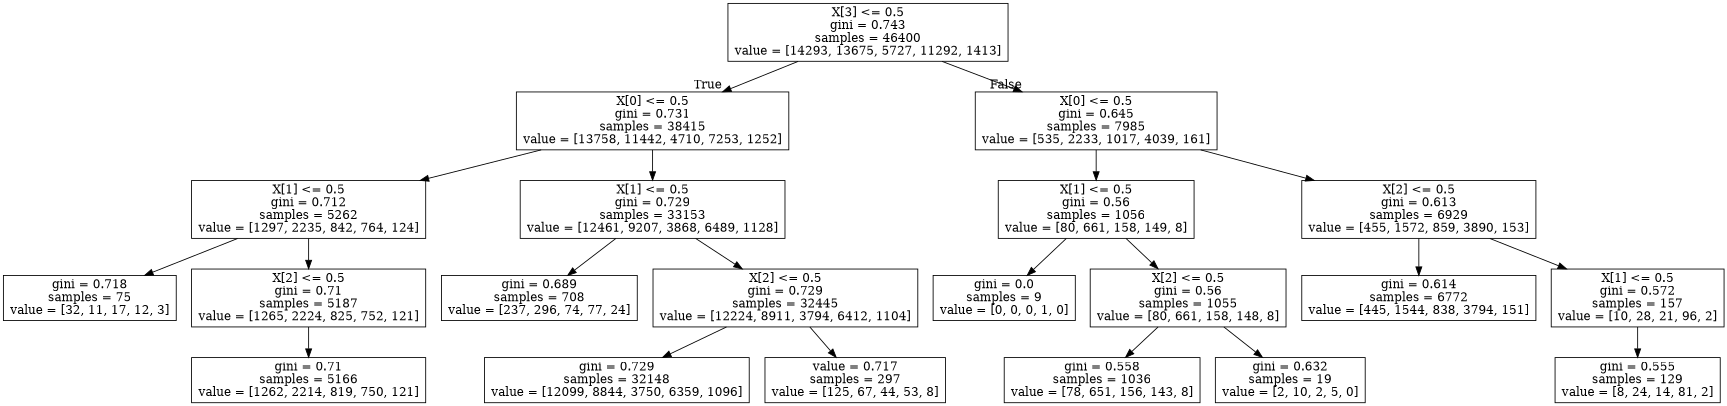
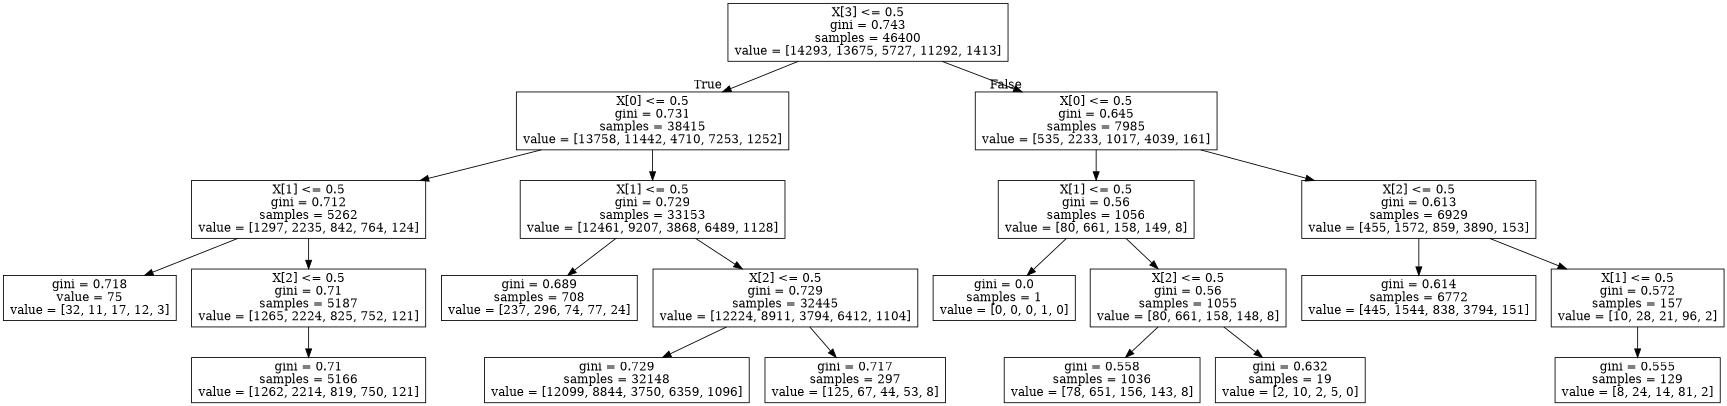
node "gini = 0.718 samples = 75 value = [32, 11, 17, 12, 3]": label "gini = 0.718 samples = 75 value = [32, 11, 17, 12, 3]" -> "gini = 0.718 value = 75 value = [32, 11, 17, 12, 3]"
node "gini = 0.0 samples = 9 value = [0, 0, 0, 1, 0]": label "gini = 0.0 samples = 9 value = [0, 0, 0, 1, 0]" -> "gini = 0.0 samples = 1 value = [0, 0, 0, 1, 0]"
node "value = 0.717 samples = 297 value = [125, 67, 44, 53, 8]": label "value = 0.717 samples = 297 value = [125, 67, 44, 53, 8]" -> "gini = 0.717 samples = 297 value = [125, 67, 44, 53, 8]"
